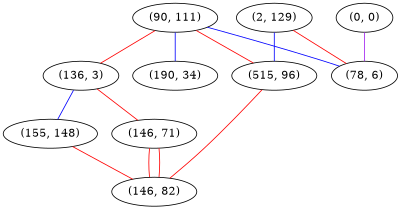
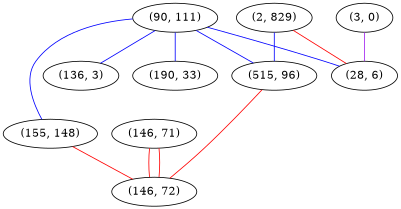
node "(2, 129)": label "(2, 129)" -> "(2, 829)"
node "(0, 0)": label "(0, 0)" -> "(3, 0)"
edge "(90, 111)" -- "(136, 3)": color red -> blue
edge "(90, 111)" -- "(515, 96)": color red -> blue
node "(190, 34)": label "(190, 34)" -> "(190, 33)"
node "(78, 6)": label "(78, 6)" -> "(28, 6)"
edge "(136, 3)" -- "(155, 148)": now "(90, 111)" -- "(155, 148)"
edge "(136, 3)" -- "(146, 71)": removed
node "(146, 82)": label "(146, 82)" -> "(146, 72)"
